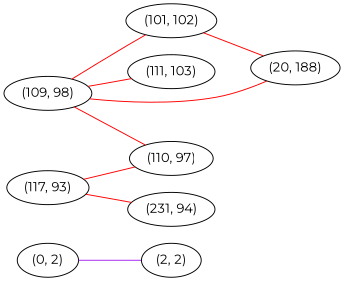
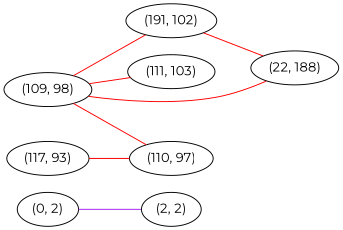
node "(101, 102)": label "(101, 102)" -> "(191, 102)"
node "(20, 188)": label "(20, 188)" -> "(22, 188)"
node "(231, 94)": removed
